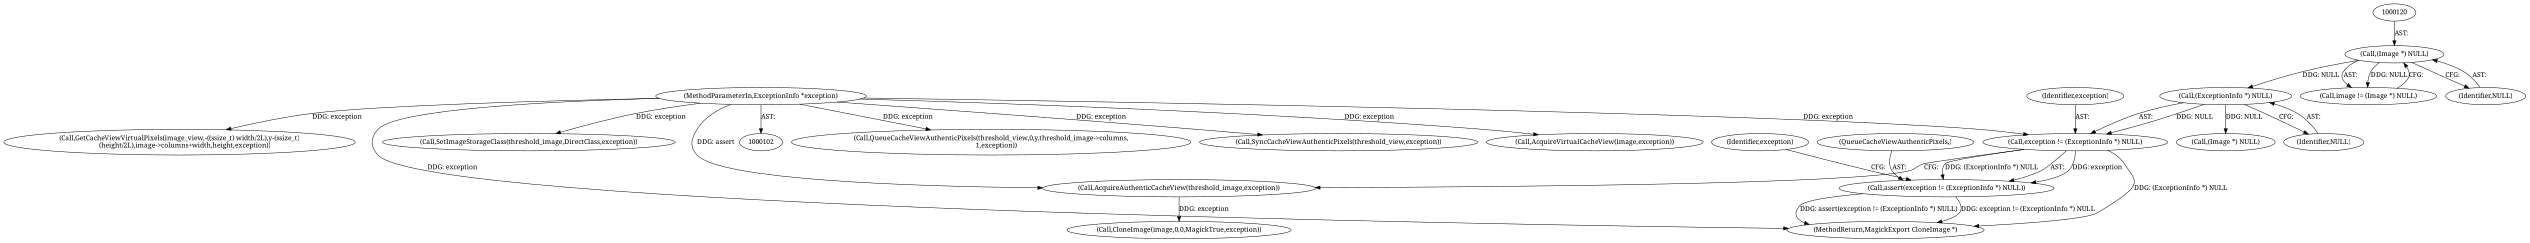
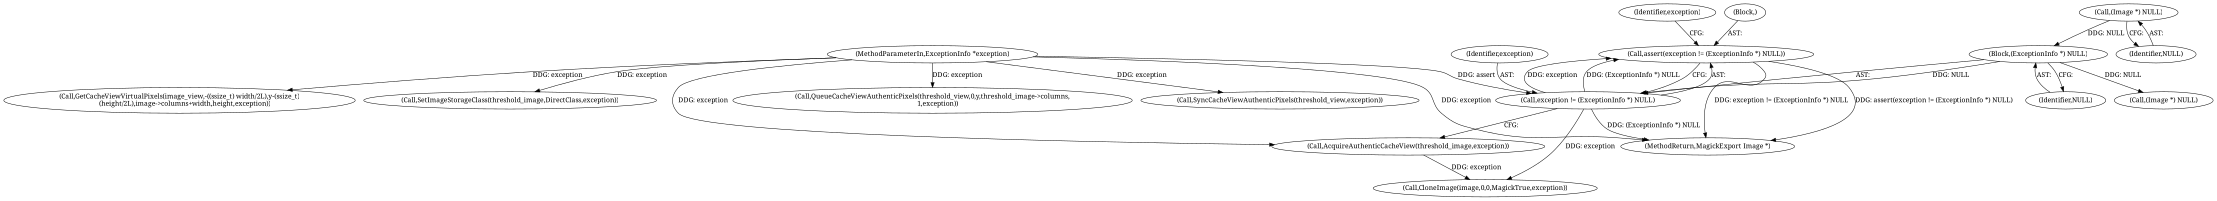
node "1000120": removed
edge "(Call,assert(exception != (ExceptionInfo *) NULL))" -> "(Call,exception != (ExceptionInfo *) NULL)": added, label "CFG:"
node "(Call,(ExceptionInfo *) NULL)": label "(Call,(ExceptionInfo *) NULL)" -> "(Block,(ExceptionInfo *) NULL)"
node "(Call,image != (Image *) NULL)": removed
edge "(MethodParameterIn,ExceptionInfo *exception)" -> "(Call,exception != (ExceptionInfo *) NULL)": label "DDG: exception" -> "DDG: assert"
edge "(MethodParameterIn,ExceptionInfo *exception)" -> "(Call,AcquireAuthenticCacheView(threshold_image,exception))": label "DDG: assert" -> "DDG: exception"
node "1000102": removed
node "(Call,AcquireVirtualCacheView(image,exception))": removed
node "(QueueCacheViewAuthenticPixels,)": label "(QueueCacheViewAuthenticPixels,)" -> "(Block,)"
edge "(Call,exception != (ExceptionInfo *) NULL)" -> "(Call,CloneImage(image,0,0,MagickTrue,exception))": added, label "DDG: exception"
node "(MethodReturn,MagickExport CloneImage *)": label "(MethodReturn,MagickExport CloneImage *)" -> "(MethodReturn,MagickExport Image *)"
